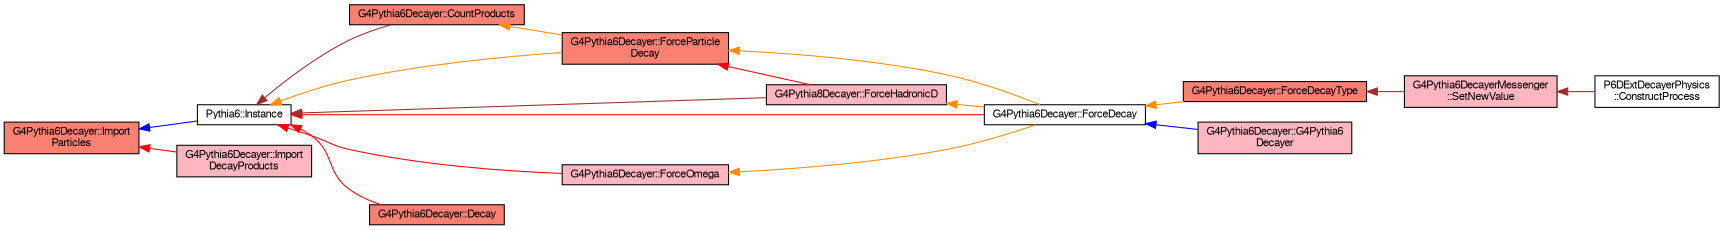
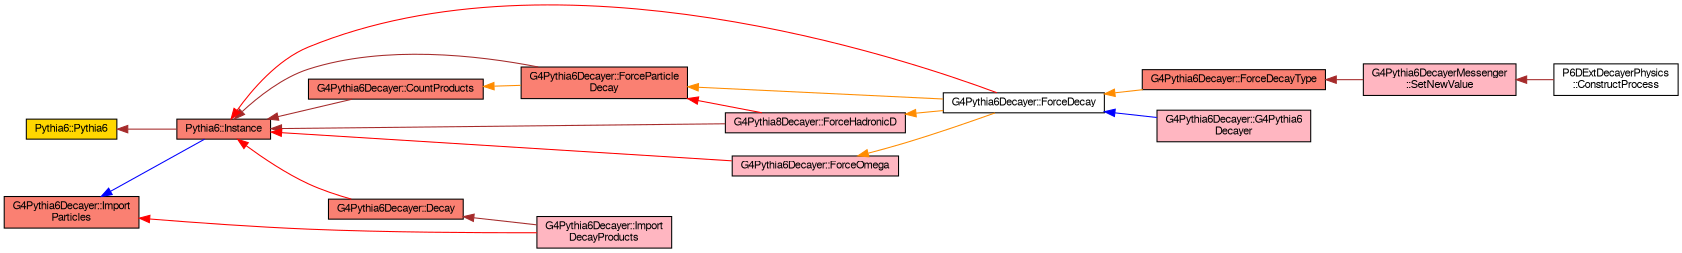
edge "G4Pythia6Decayer::ForceParticle Decay" -> "Pythia6::Instance": color darkorange -> brown
node "Pythia6::Instance": fillcolor white -> salmon
node "Pythia6::Pythia6": added
edge "G4Pythia6Decayer::Import DecayProducts" -> "G4Pythia6Decayer::Decay": added
